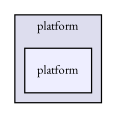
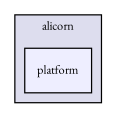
cluster "platform": label "platform" -> "alicorn"
